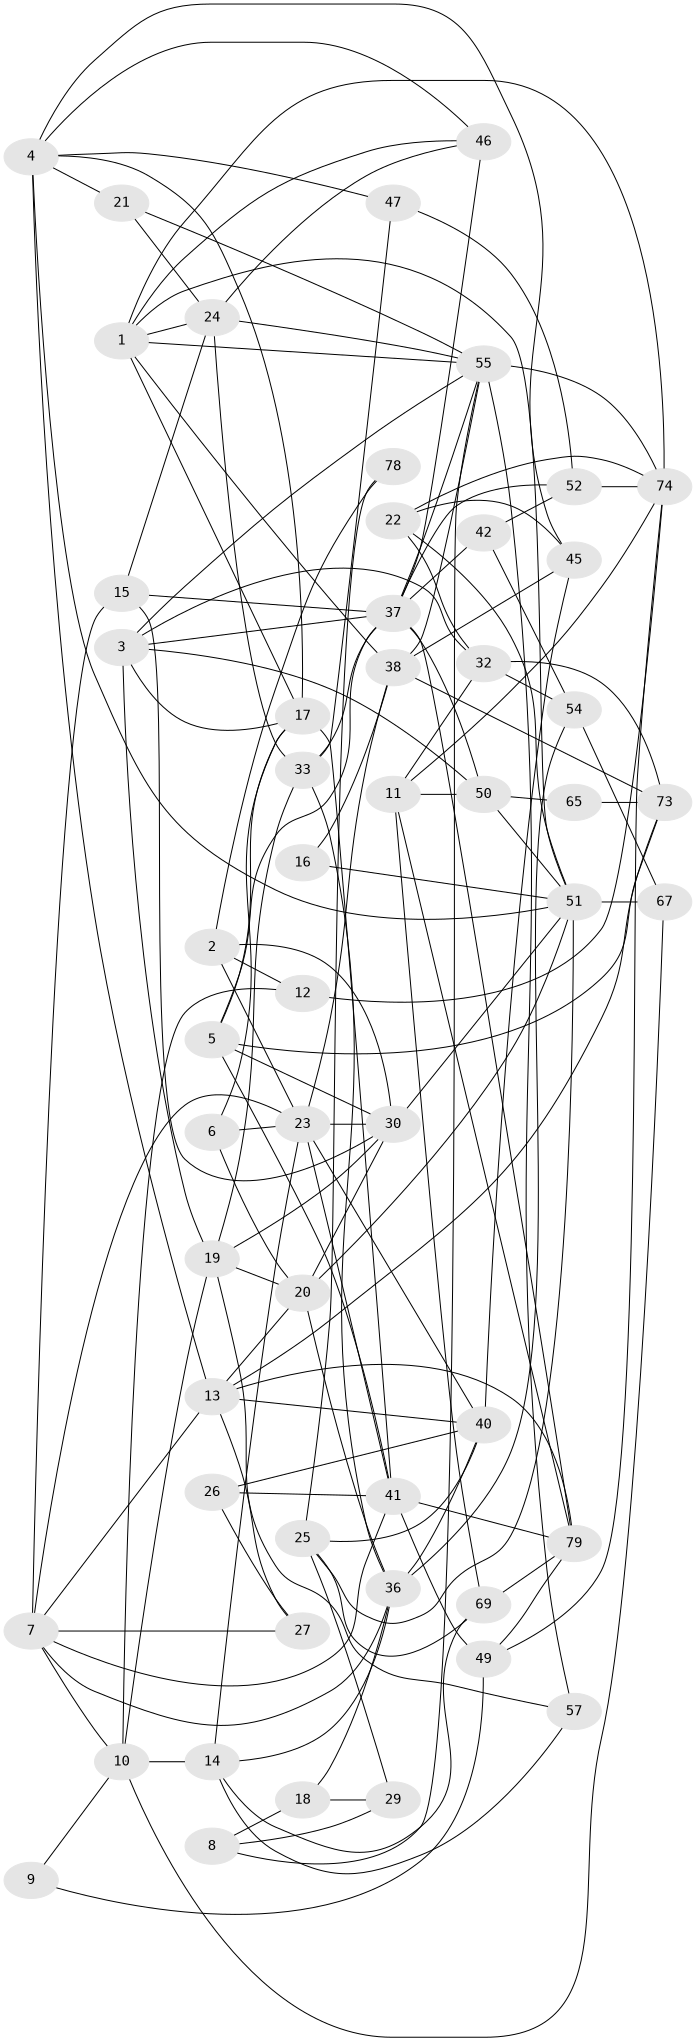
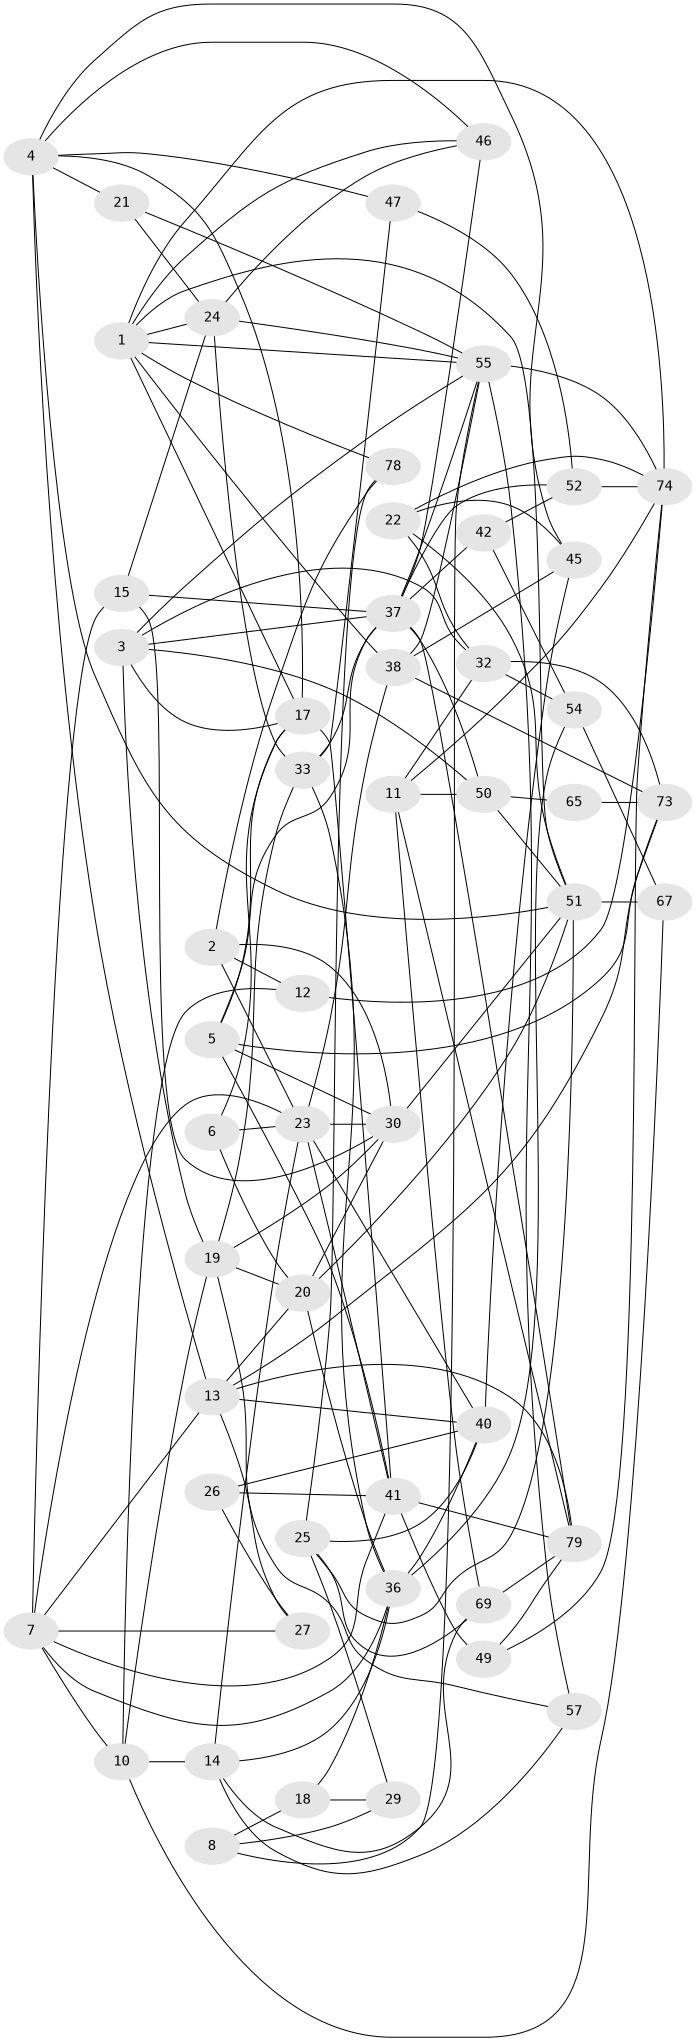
edge "1" -- "78": added
node "16": removed
node "9": removed
